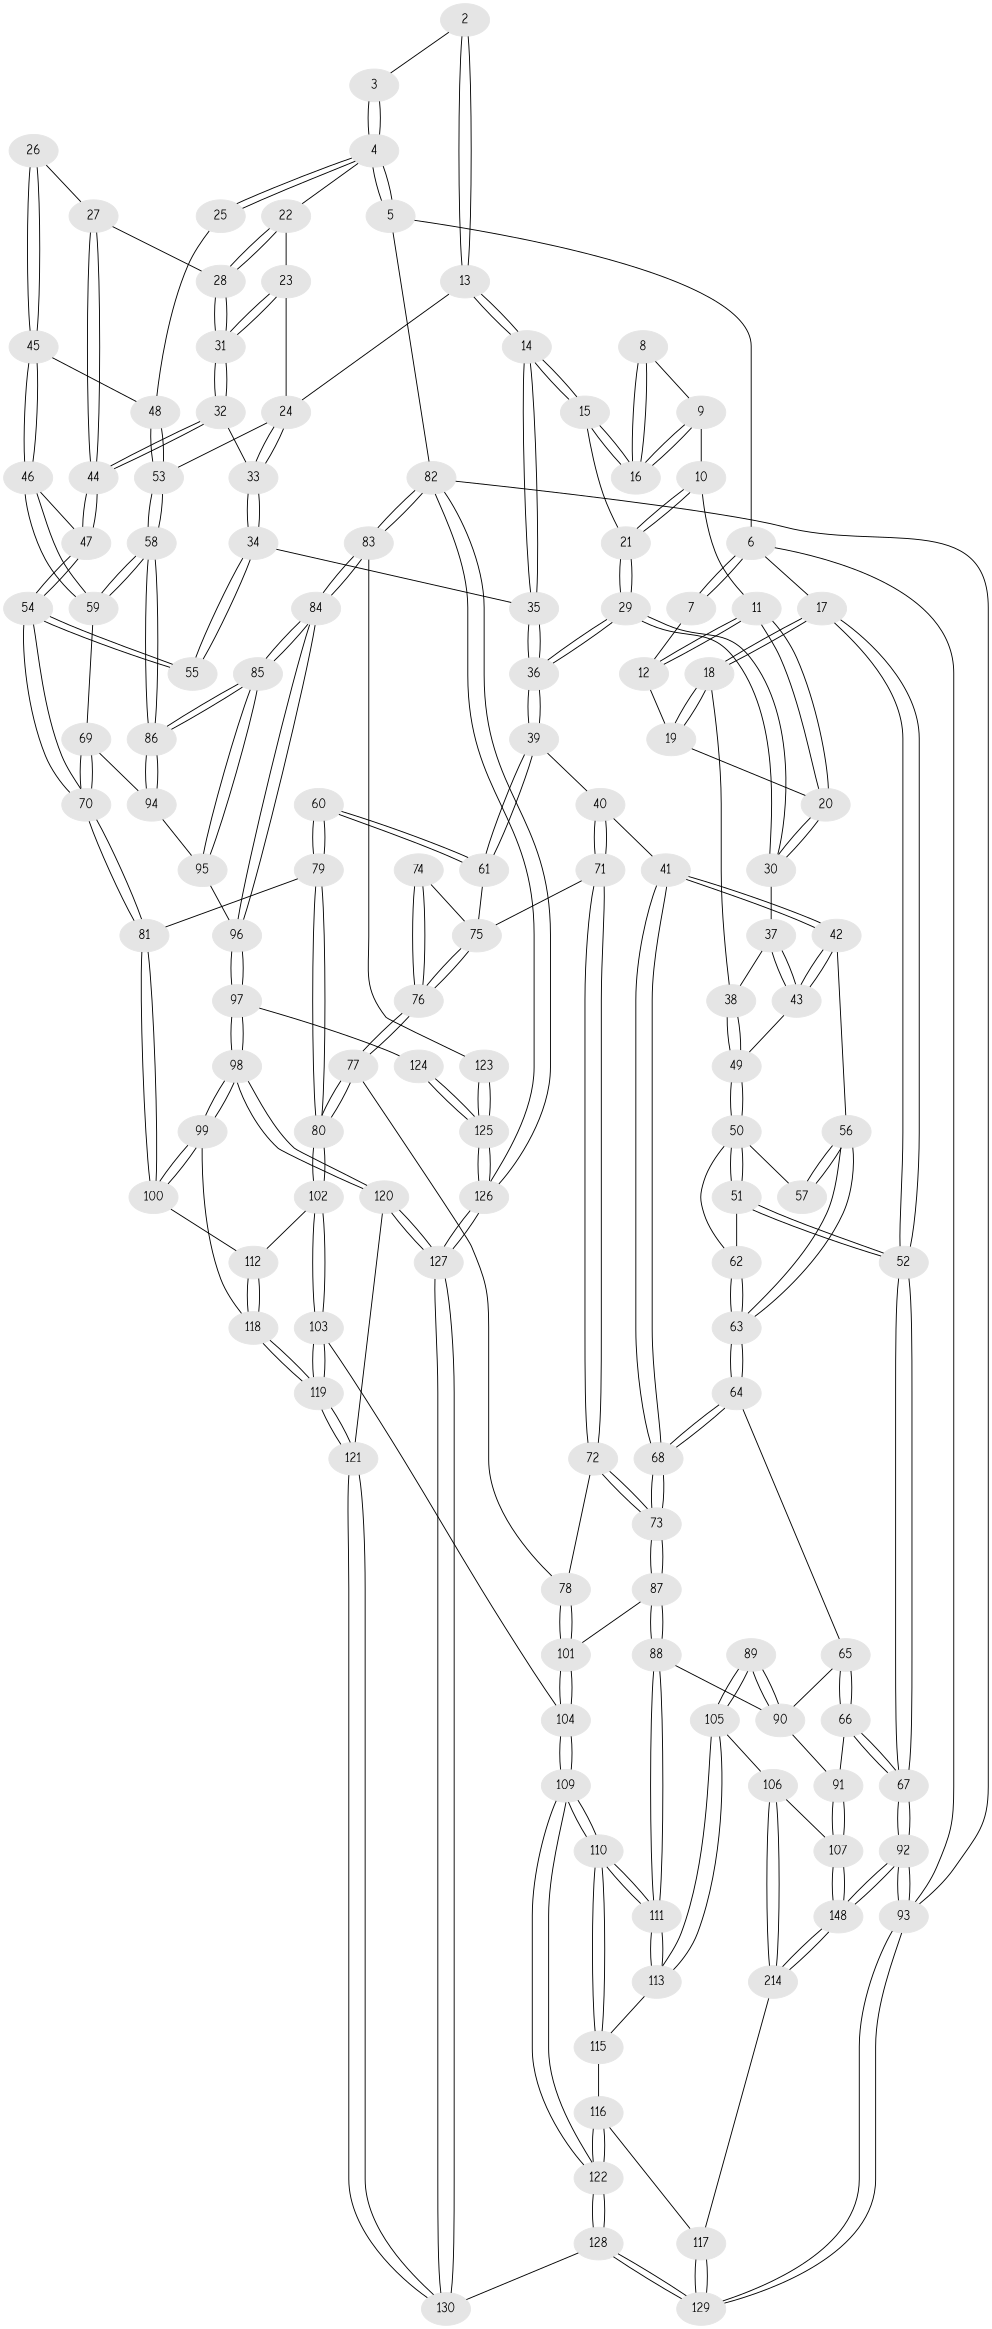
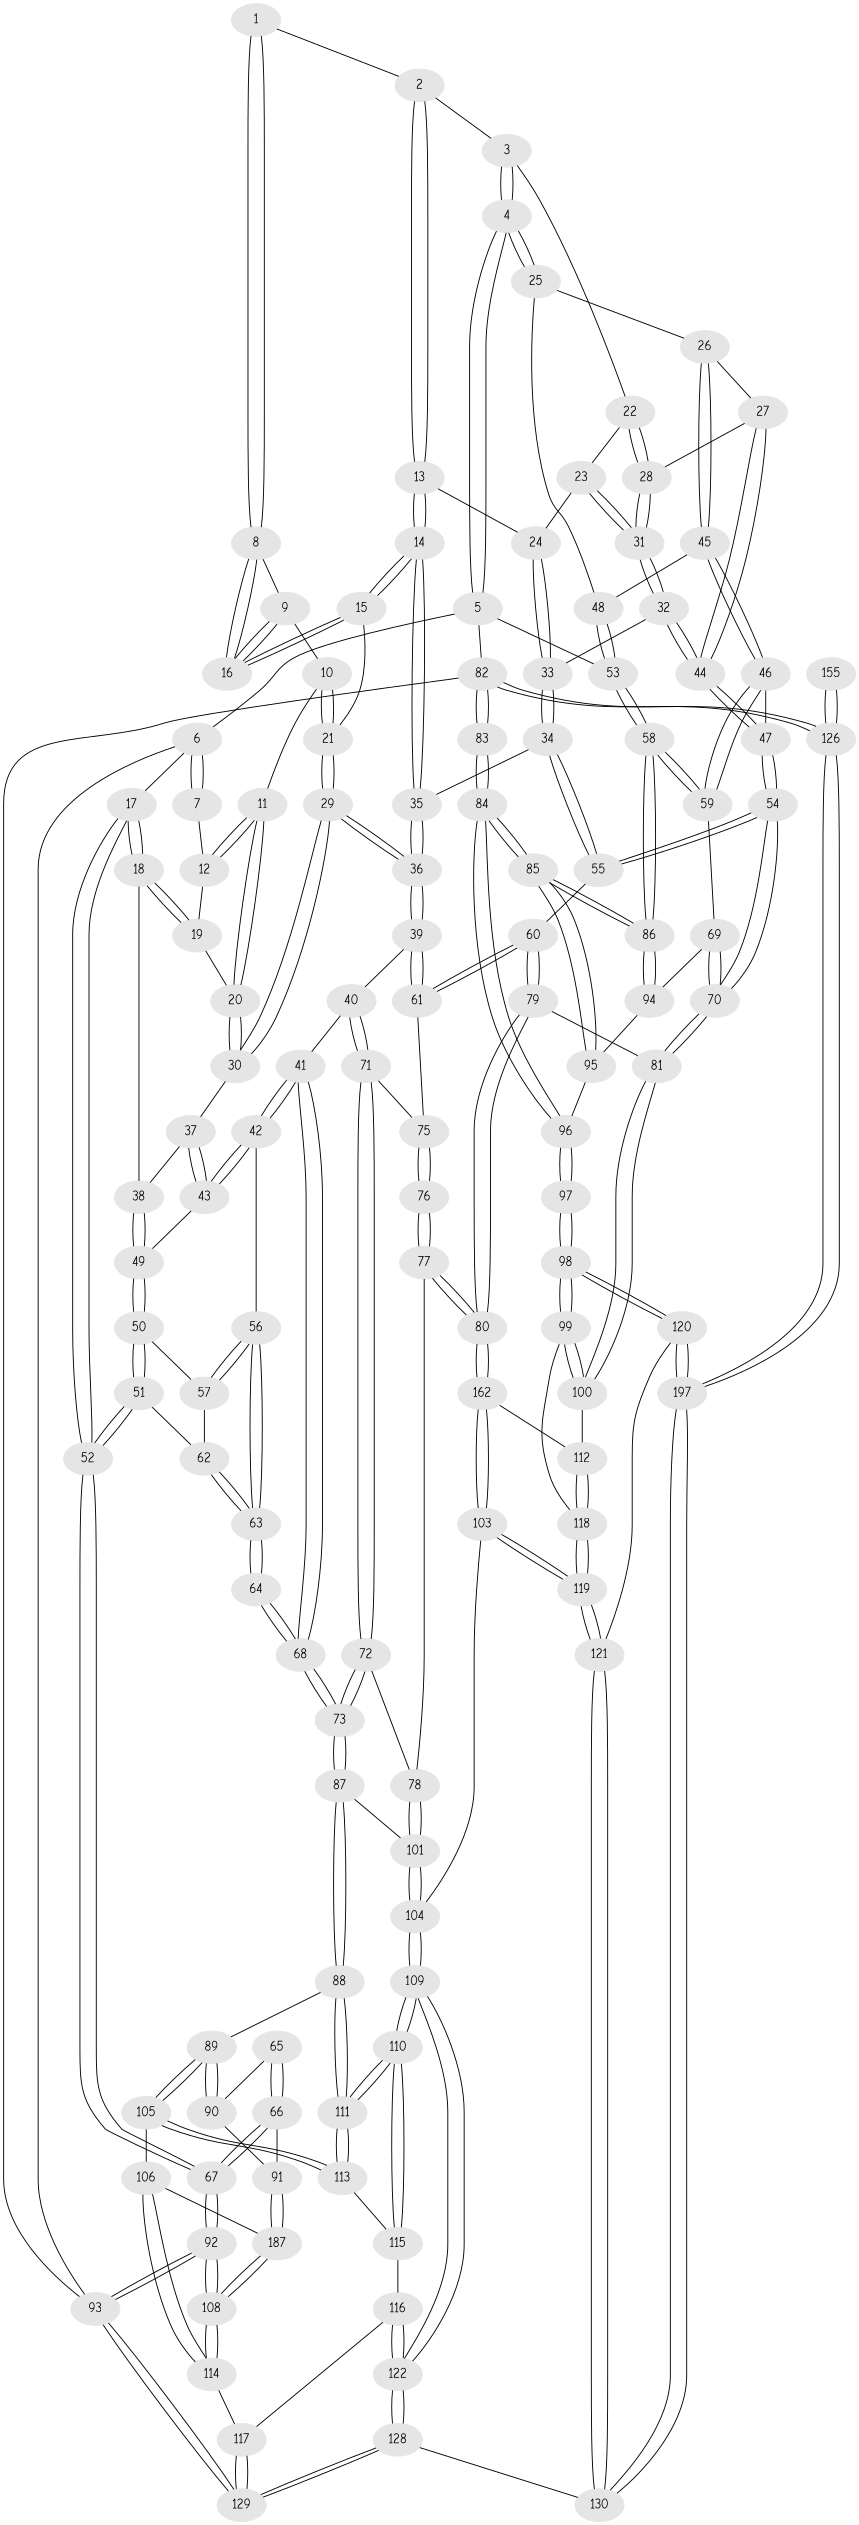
node "1": added
edge "4" -- "22": now "3" -- "22"
edge "25" -- "26": added
edge "24" -- "53": now "5" -- "53"
node "74": removed
edge "55" -- "60": added
node "124": removed
node "123": removed
node "125": label "125" -> "155"
node "102": label "102" -> "162"
edge "50" -- "62": now "57" -- "62"
node "127": label "127" -> "197"
edge "64" -- "65": removed
edge "88" -- "90": now "88" -- "89"
node "107": label "107" -> "187"
node "148": label "148" -> "108"
node "214": label "214" -> "114"
